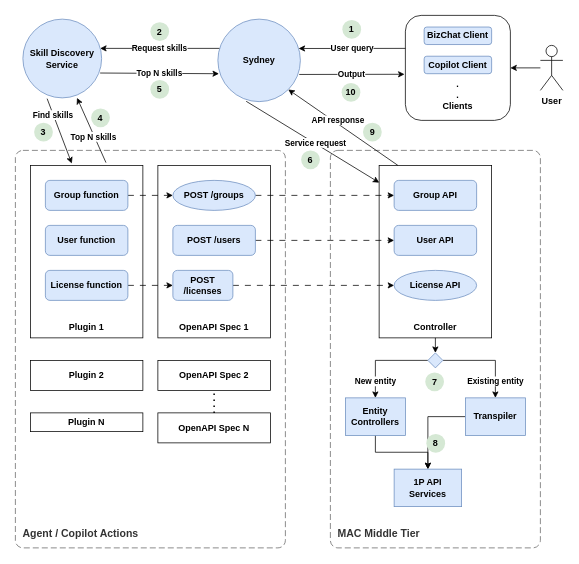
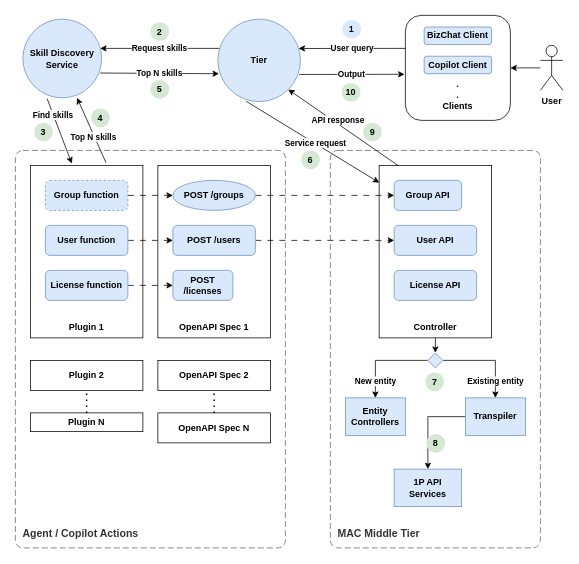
node "1": fillcolor #d5e8d4 -> #dae8fc
node "Sydney": label "Sydney" -> "Tier"
node "Group function": style solid -> dashed
node "Group API": size 83x30 -> 68x30
edge "User function" -> "POST /users": added
edge "POST /licenses" -> "License API": removed
node "License API": shape ellipse -> rounded rectangle
edge "Plugin 2" -- "Plugin N": added
edge "Entity Controllers" -> "1P API Services": removed
